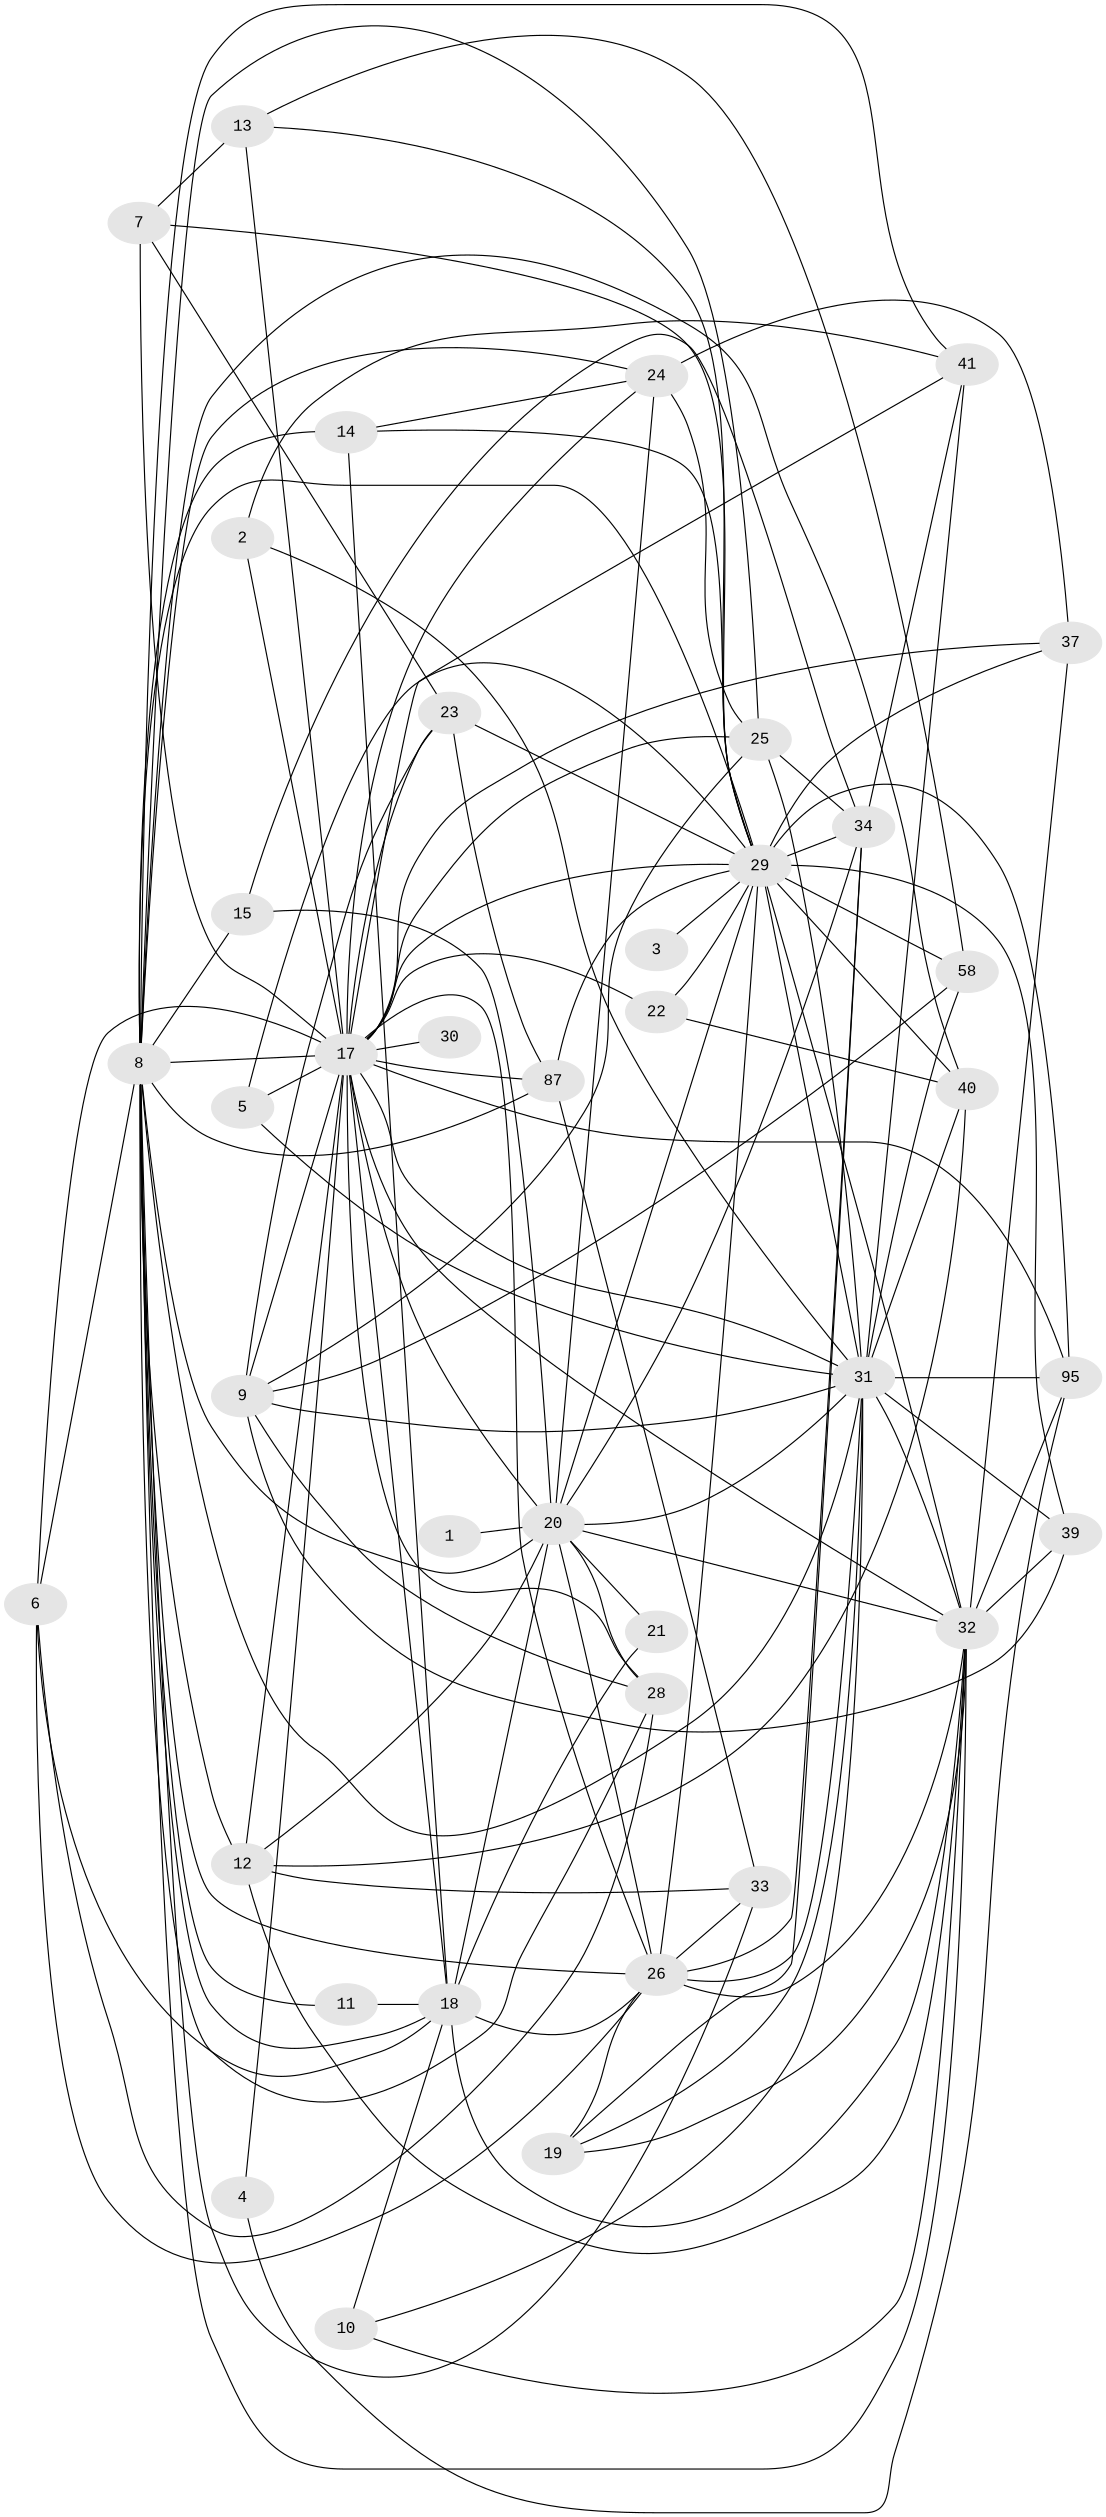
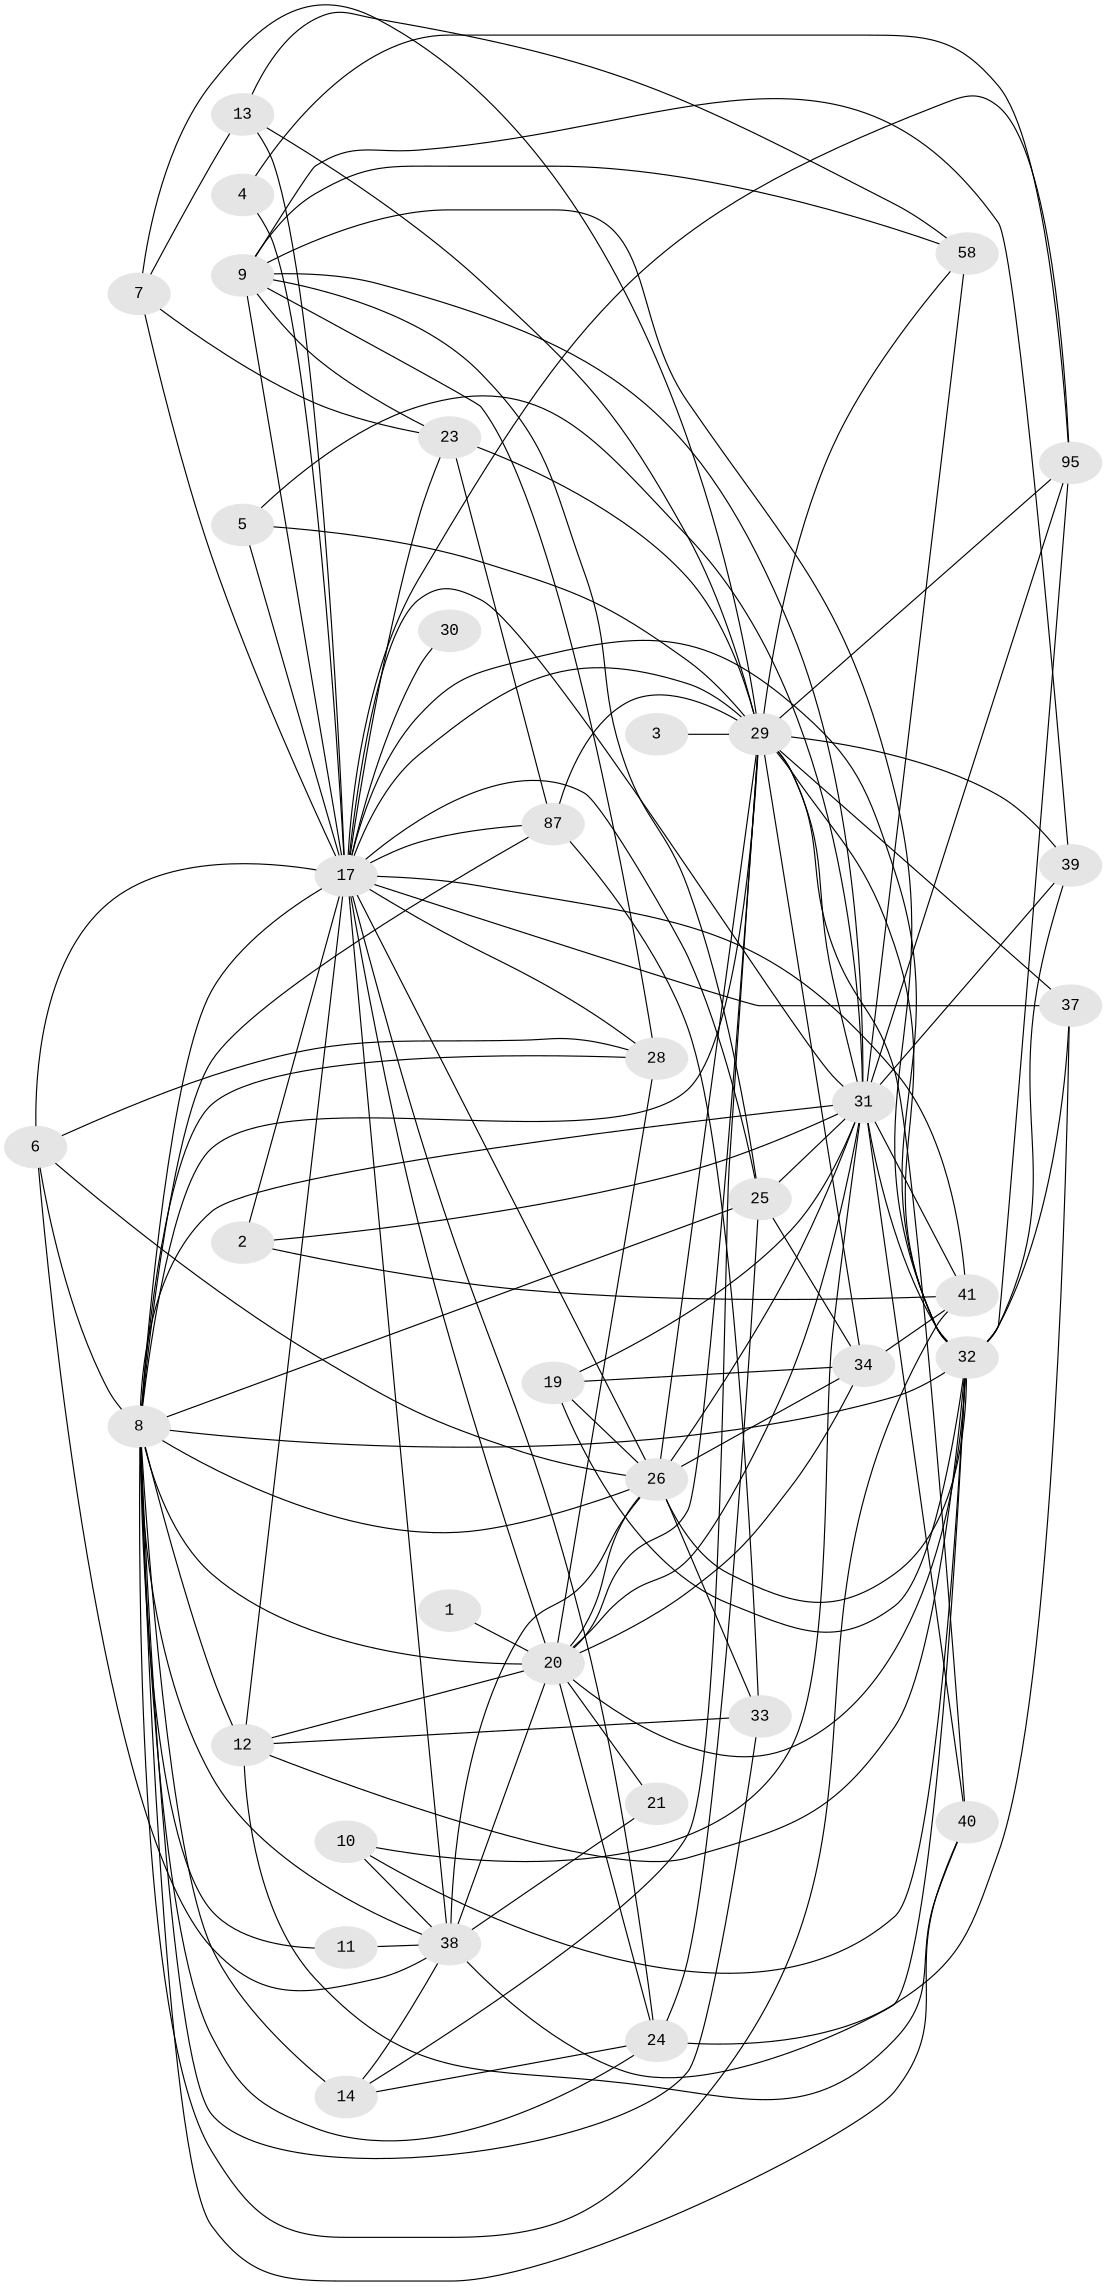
edge "9" -- "32": added
node "15": removed
node "22": removed
node "18": label "18" -> "38"
